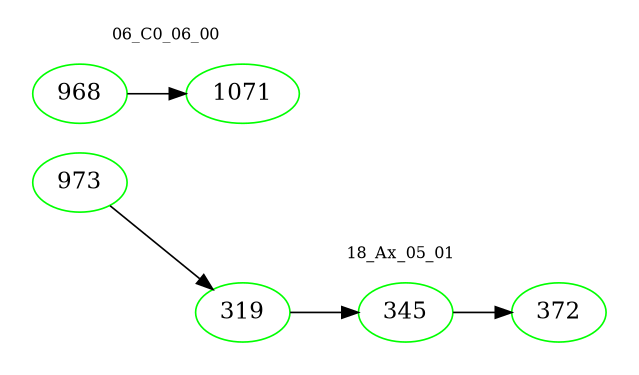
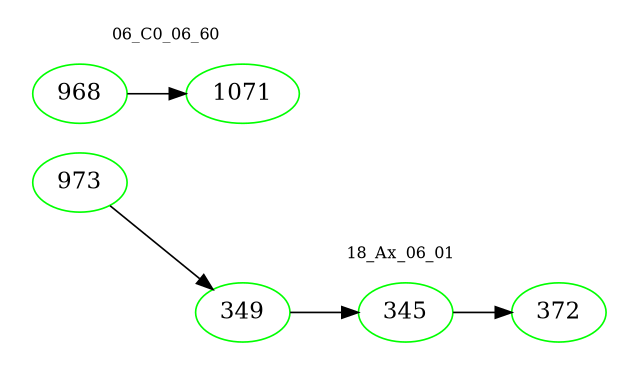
cluster "06_C0_06_00": label "06_C0_06_00" -> "06_C0_06_60"
cluster "18_Ax_05_01": label "18_Ax_05_01" -> "18_Ax_06_01"
node "319": label "319" -> "349"
